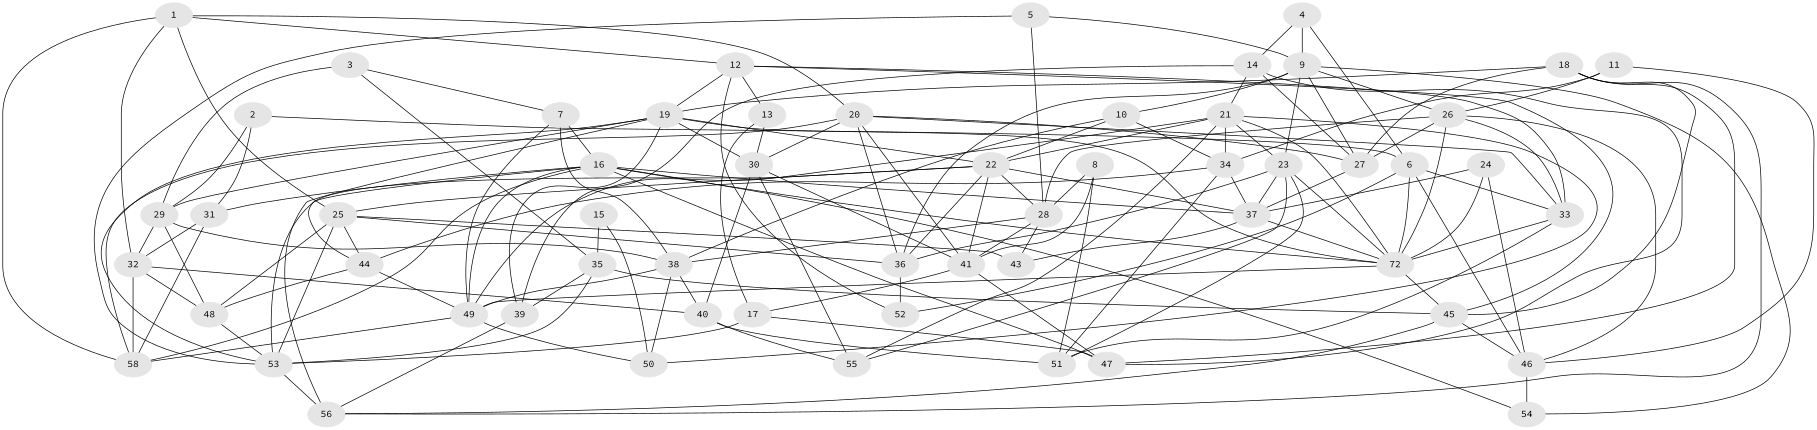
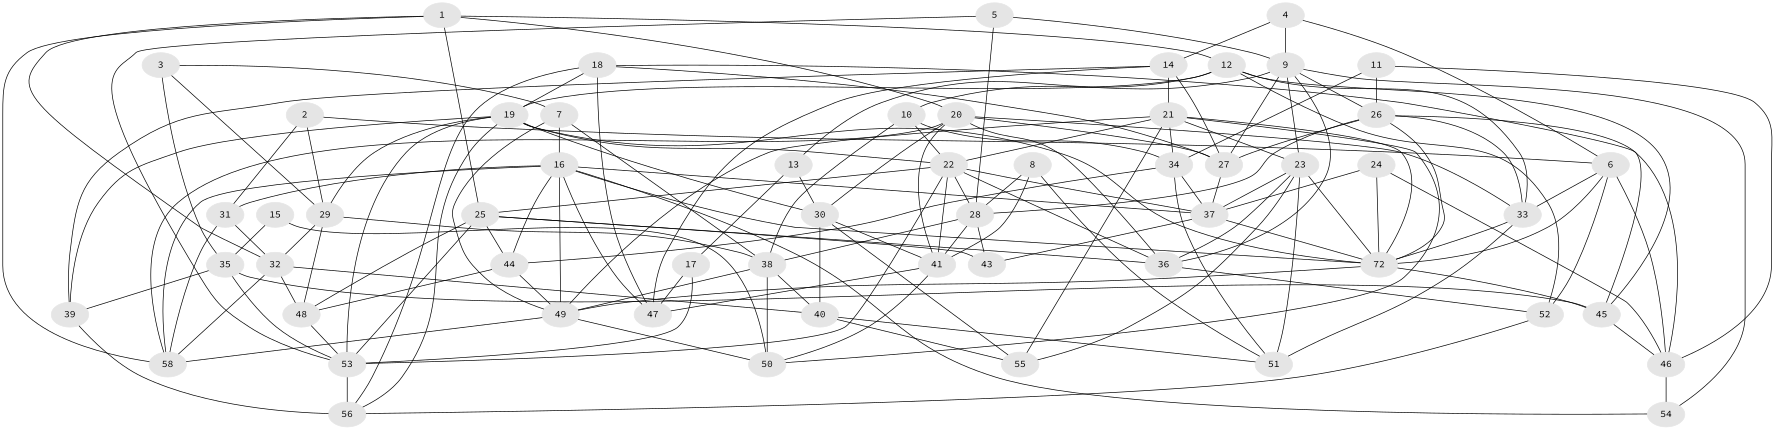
edge "41" -- "17": now "41" -- "50"
edge "45" -- "56": now "52" -- "56"
